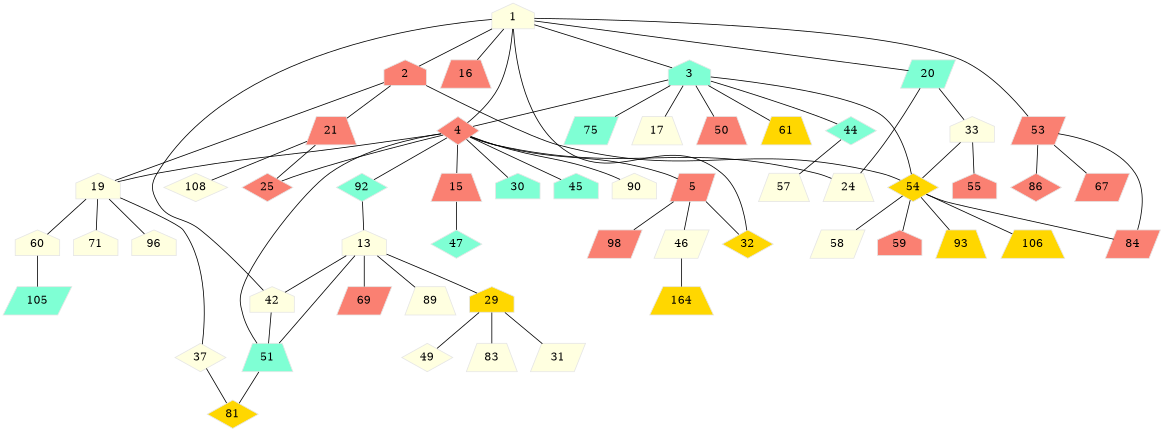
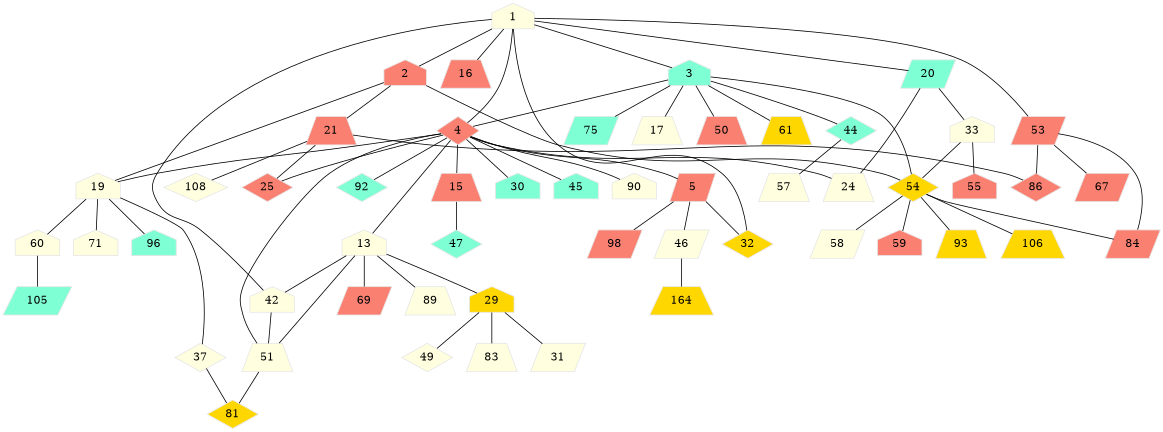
edge "21" -- "86": added
edge "92" -- "13": now "4" -- "13"
node "96": fillcolor lightyellow -> aquamarine
node "51": fillcolor aquamarine -> lightyellow
